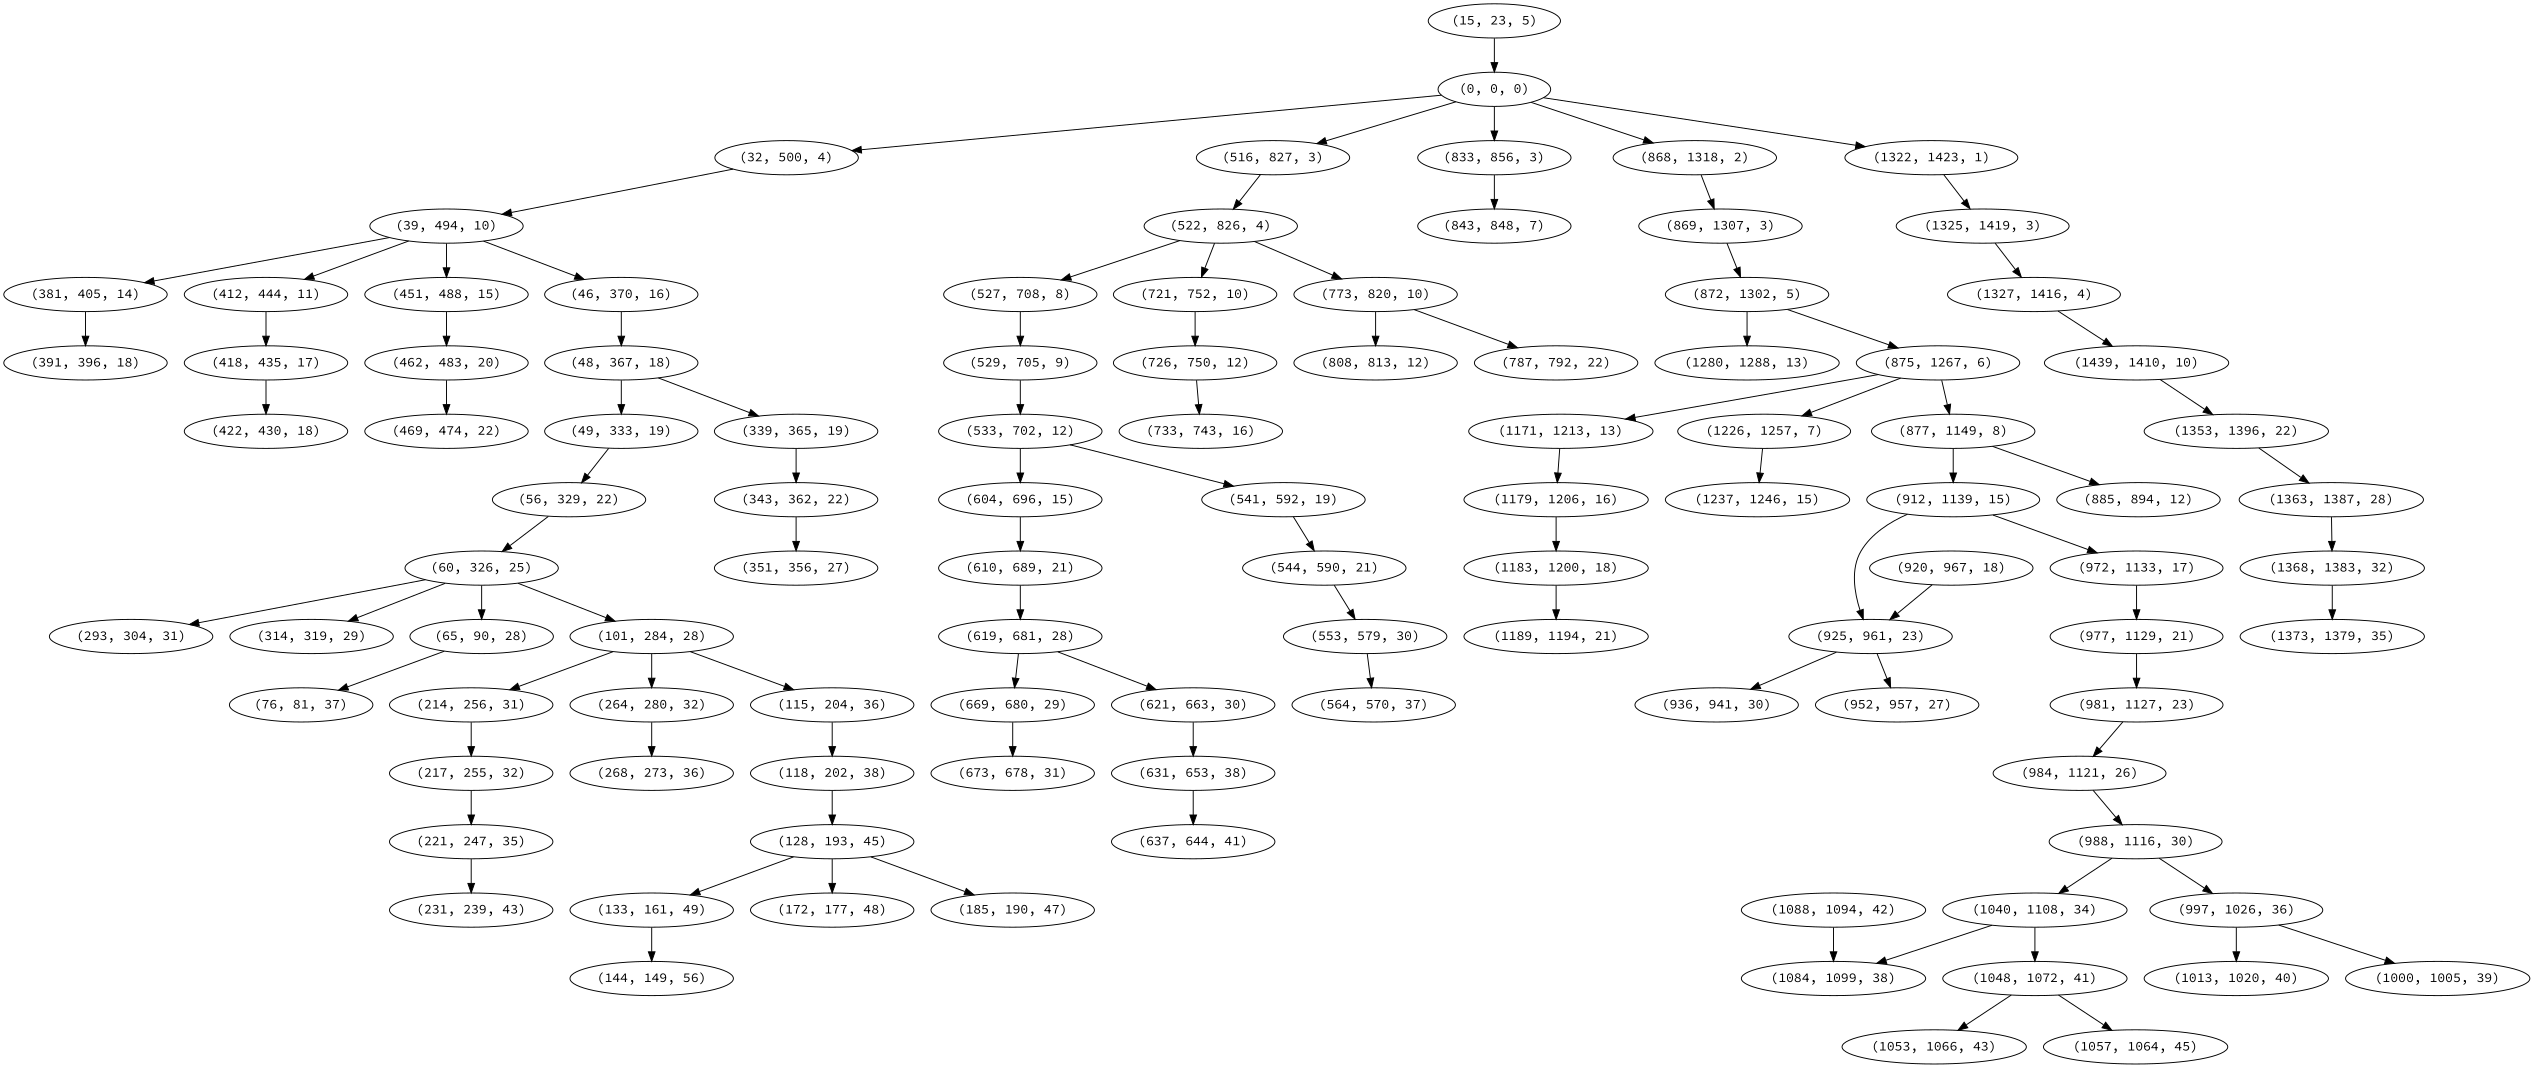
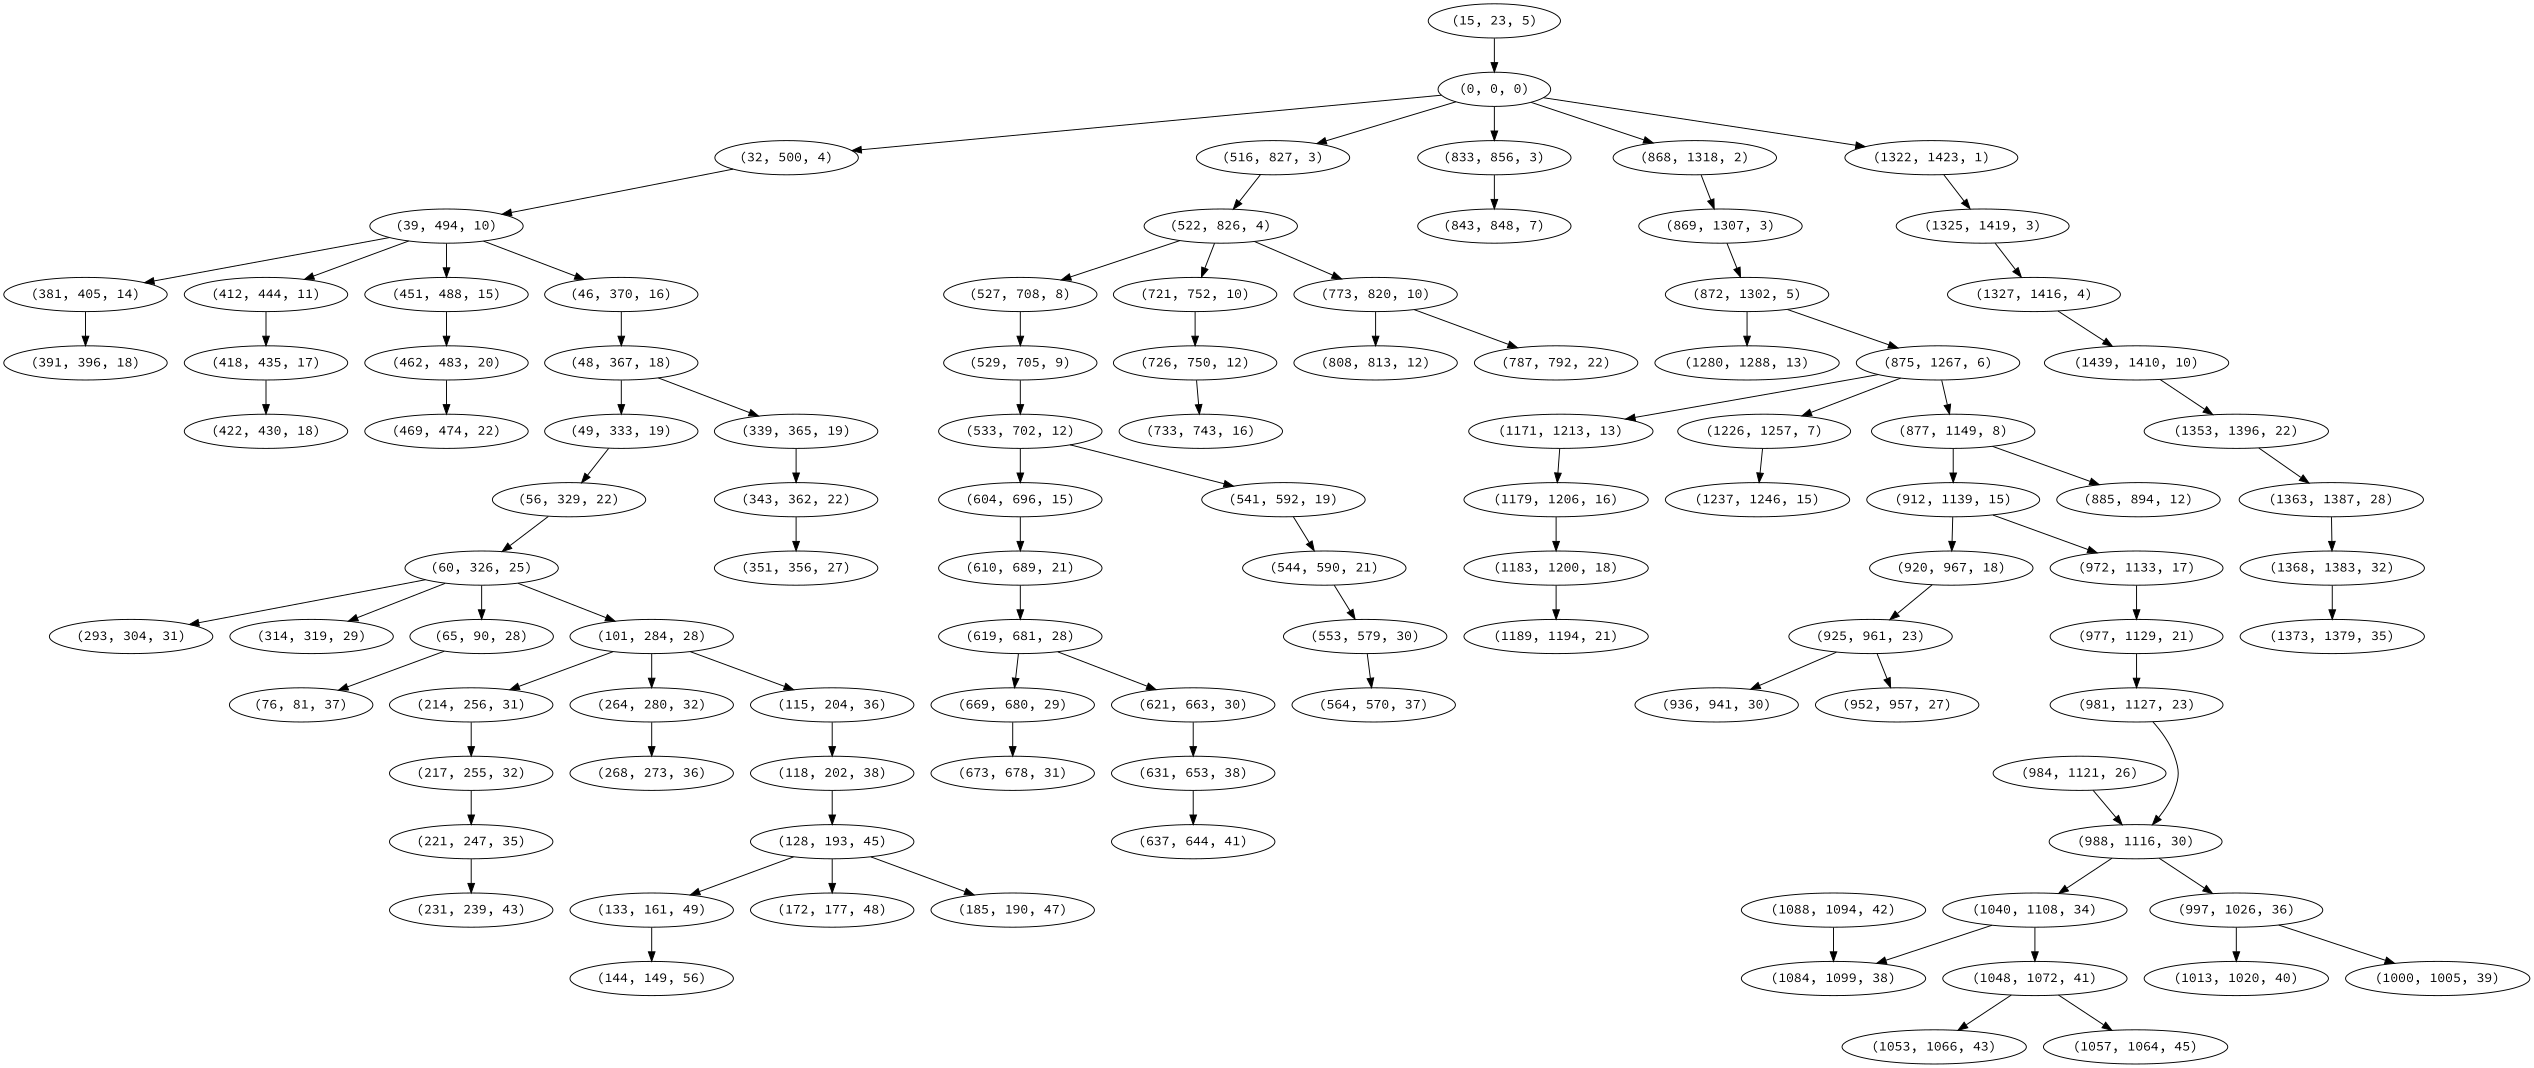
edge "(912, 1139, 15)" -> "(925, 961, 23)": now "(912, 1139, 15)" -> "(920, 967, 18)"
edge "(981, 1127, 23)" -> "(984, 1121, 26)": now "(981, 1127, 23)" -> "(988, 1116, 30)"
